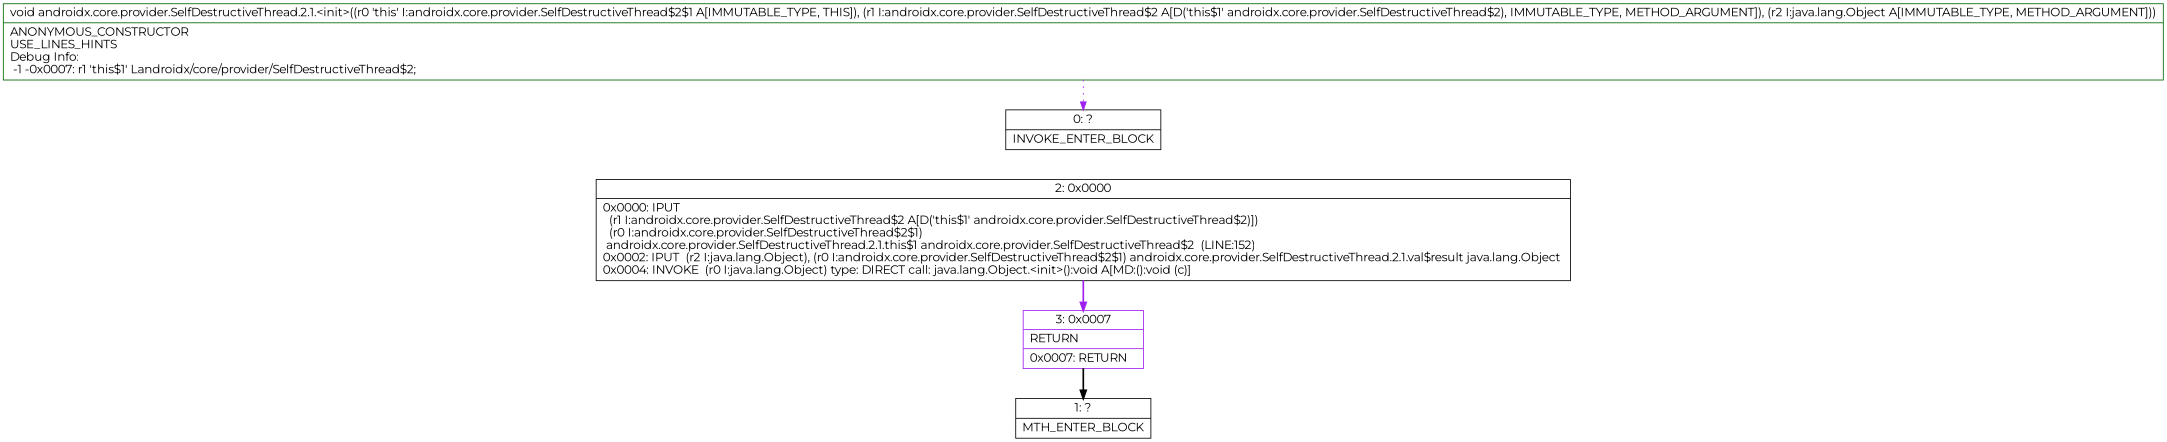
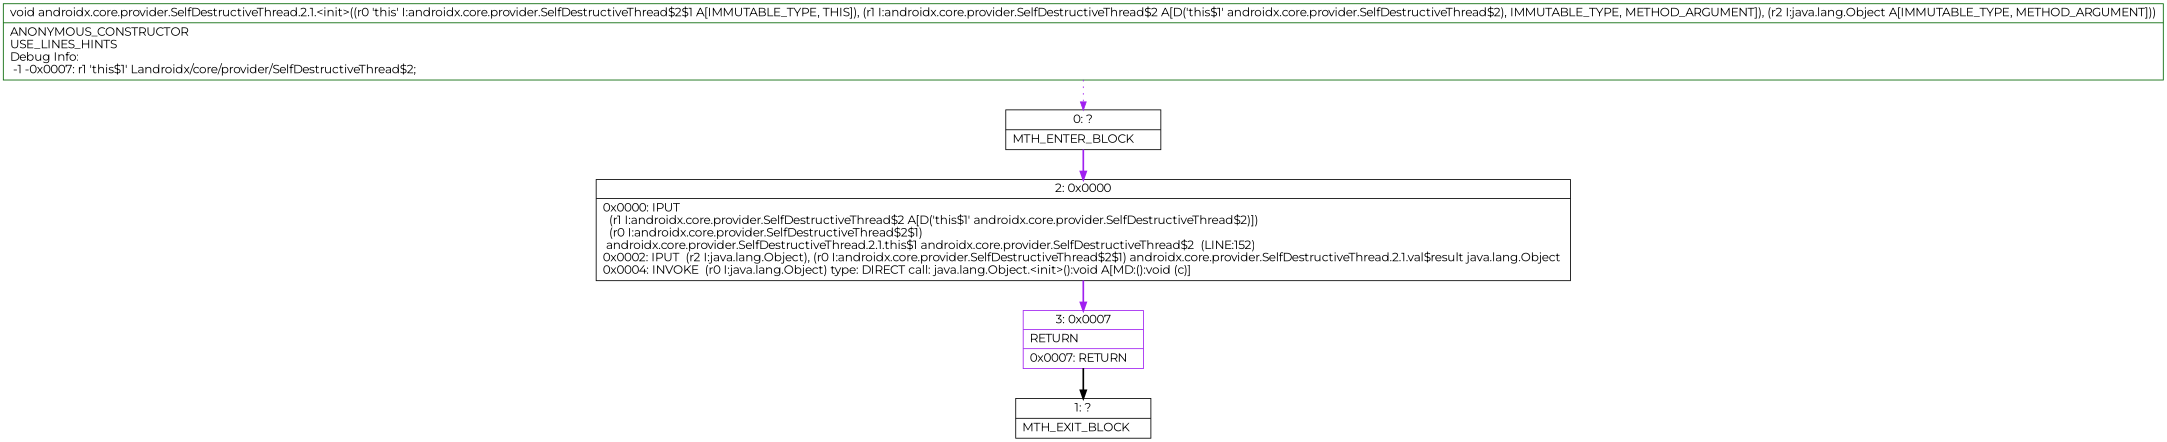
node "0: ?": text "INVOKE_ENTER_BLOCK" -> "MTH_ENTER_BLOCK"
edge "0: ?" -> "2: 0x0000": added
node "1: ?": text "MTH_ENTER_BLOCK" -> "MTH_EXIT_BLOCK"
